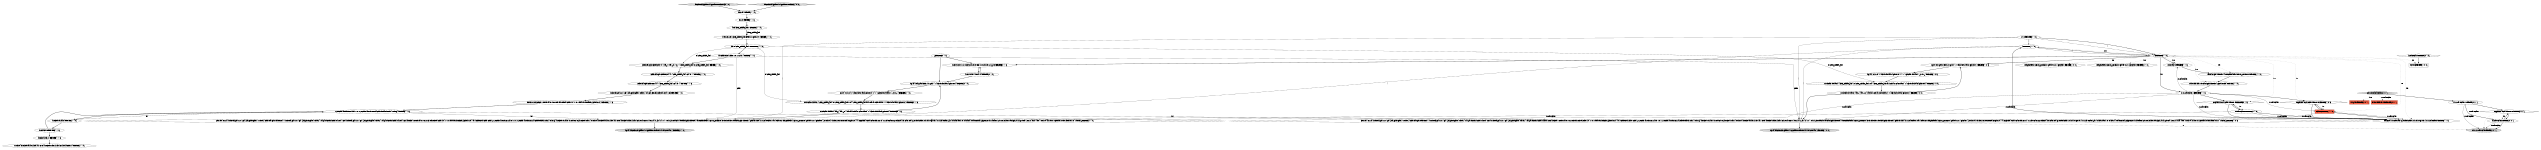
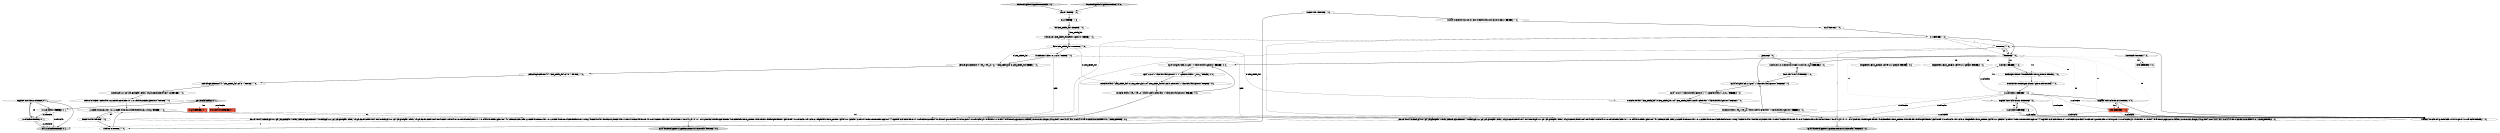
node "commit()@@@21@@@['1', '1', '0']": added
edge "i < 100@@@23@@@['1', '1', '0']" -> "int numActiveReplicas = 0@@@28@@@['1', '1', '0']": style bold -> dotted
edge "int numActiveReplicas = 0@@@3@@@['0', '0', '1']" -> "rep.getState().equals(State.ACTIVE)@@@5@@@['0', '0', '1']": reversed
edge "rep.getState().equals(State.ACTIVE)@@@5@@@['0', '0', '1']" -> "return numActiveReplicas@@@9@@@['0', '0', '1']": style dotted -> bold
edge "Thread.sleep(100)@@@17@@@['1', '1', '0']" -> "threadpool.shutdown()@@@19@@@['1', '1', '0']": reversed
